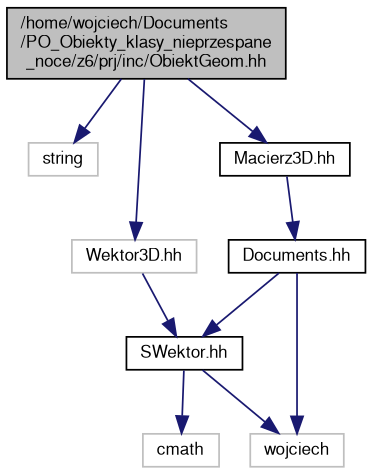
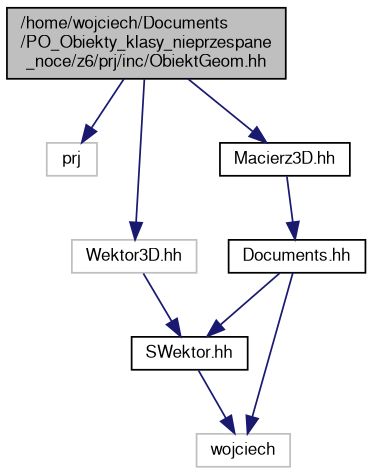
node "string": label "string" -> "prj"
node "cmath": removed
